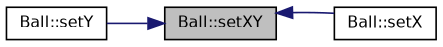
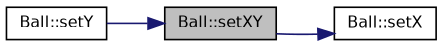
edge "Ball::setX" -> "Ball::setXY": reversed
